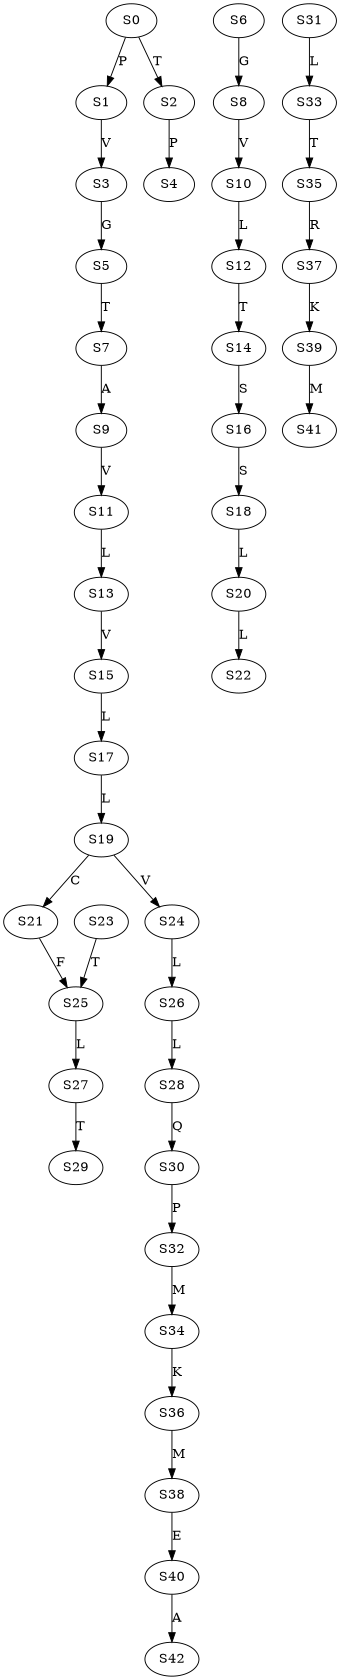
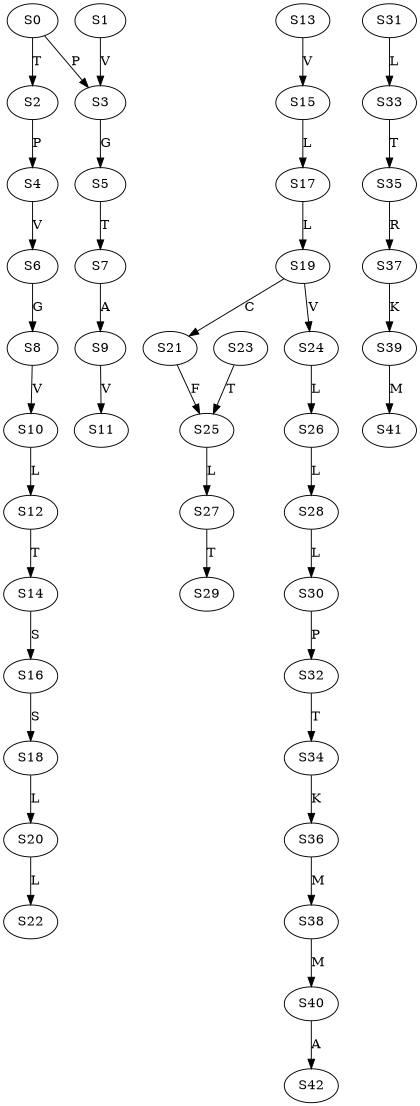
edge "S0" -> "S1": now "S0" -> "S3"
edge "S4" -> "S6": added, label "V"
edge "S11" -> "S13": removed, label "L"
edge "S28" -> "S30": label "Q" -> "L"
edge "S32" -> "S34": label "M" -> "T"
edge "S38" -> "S40": label "E" -> "M"
